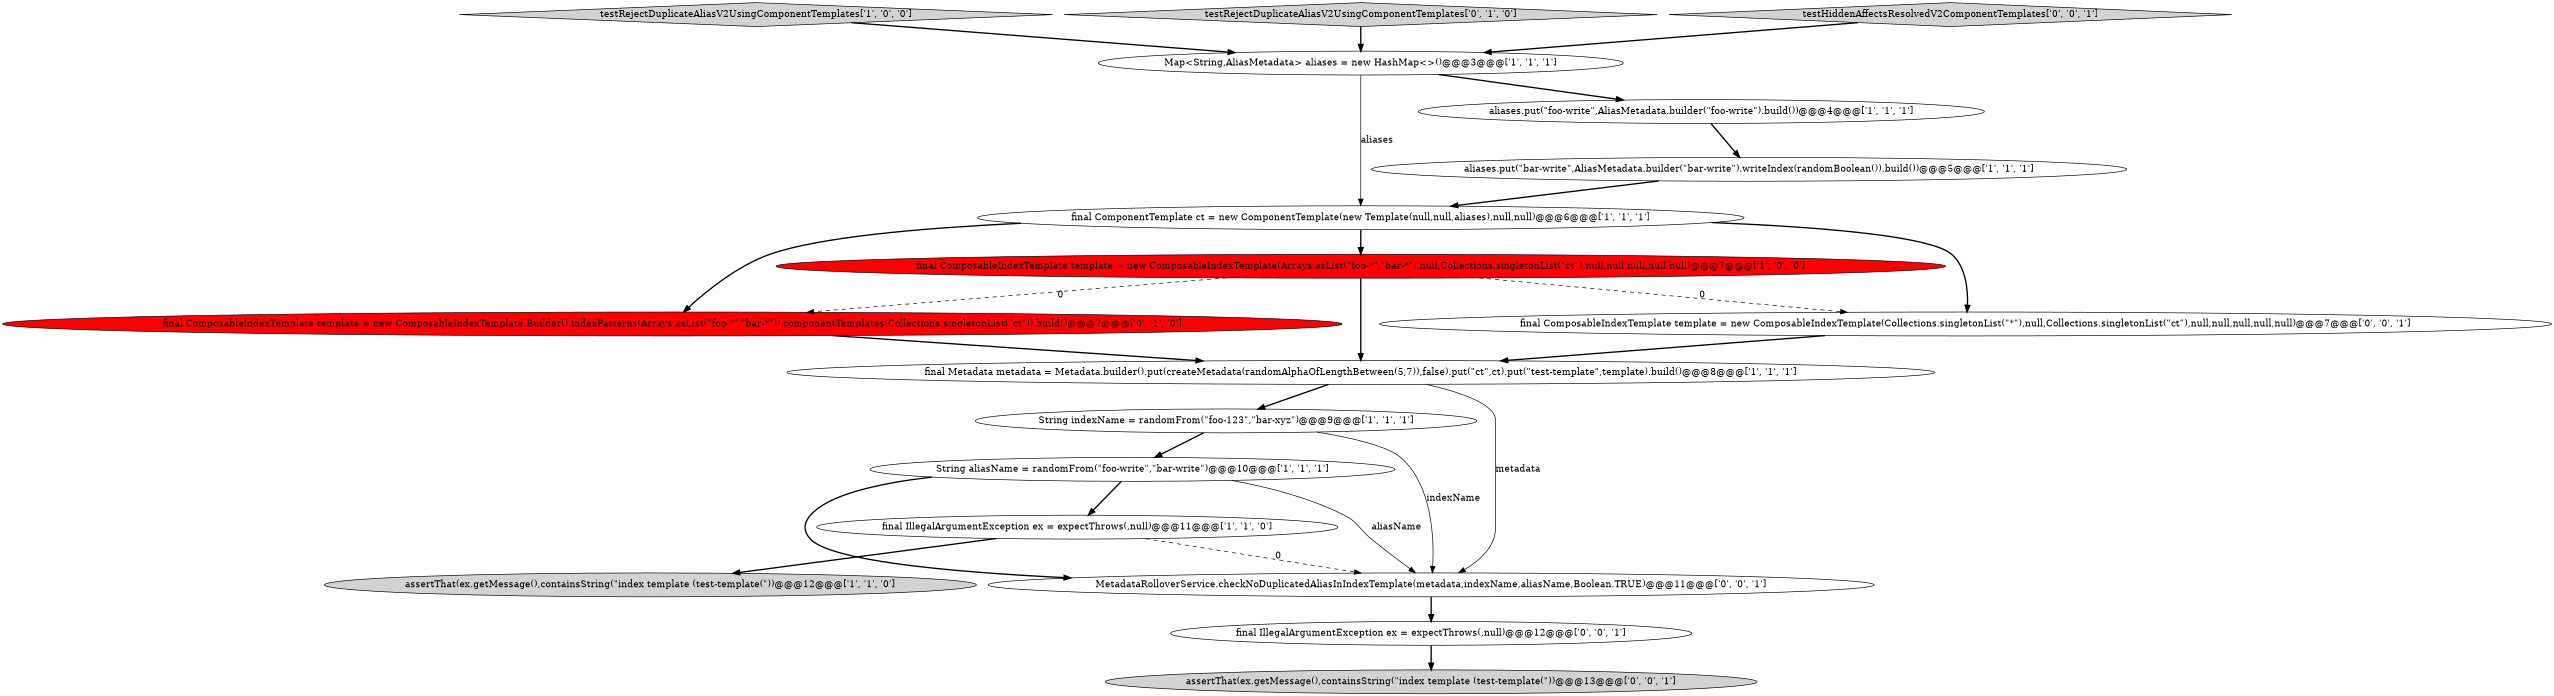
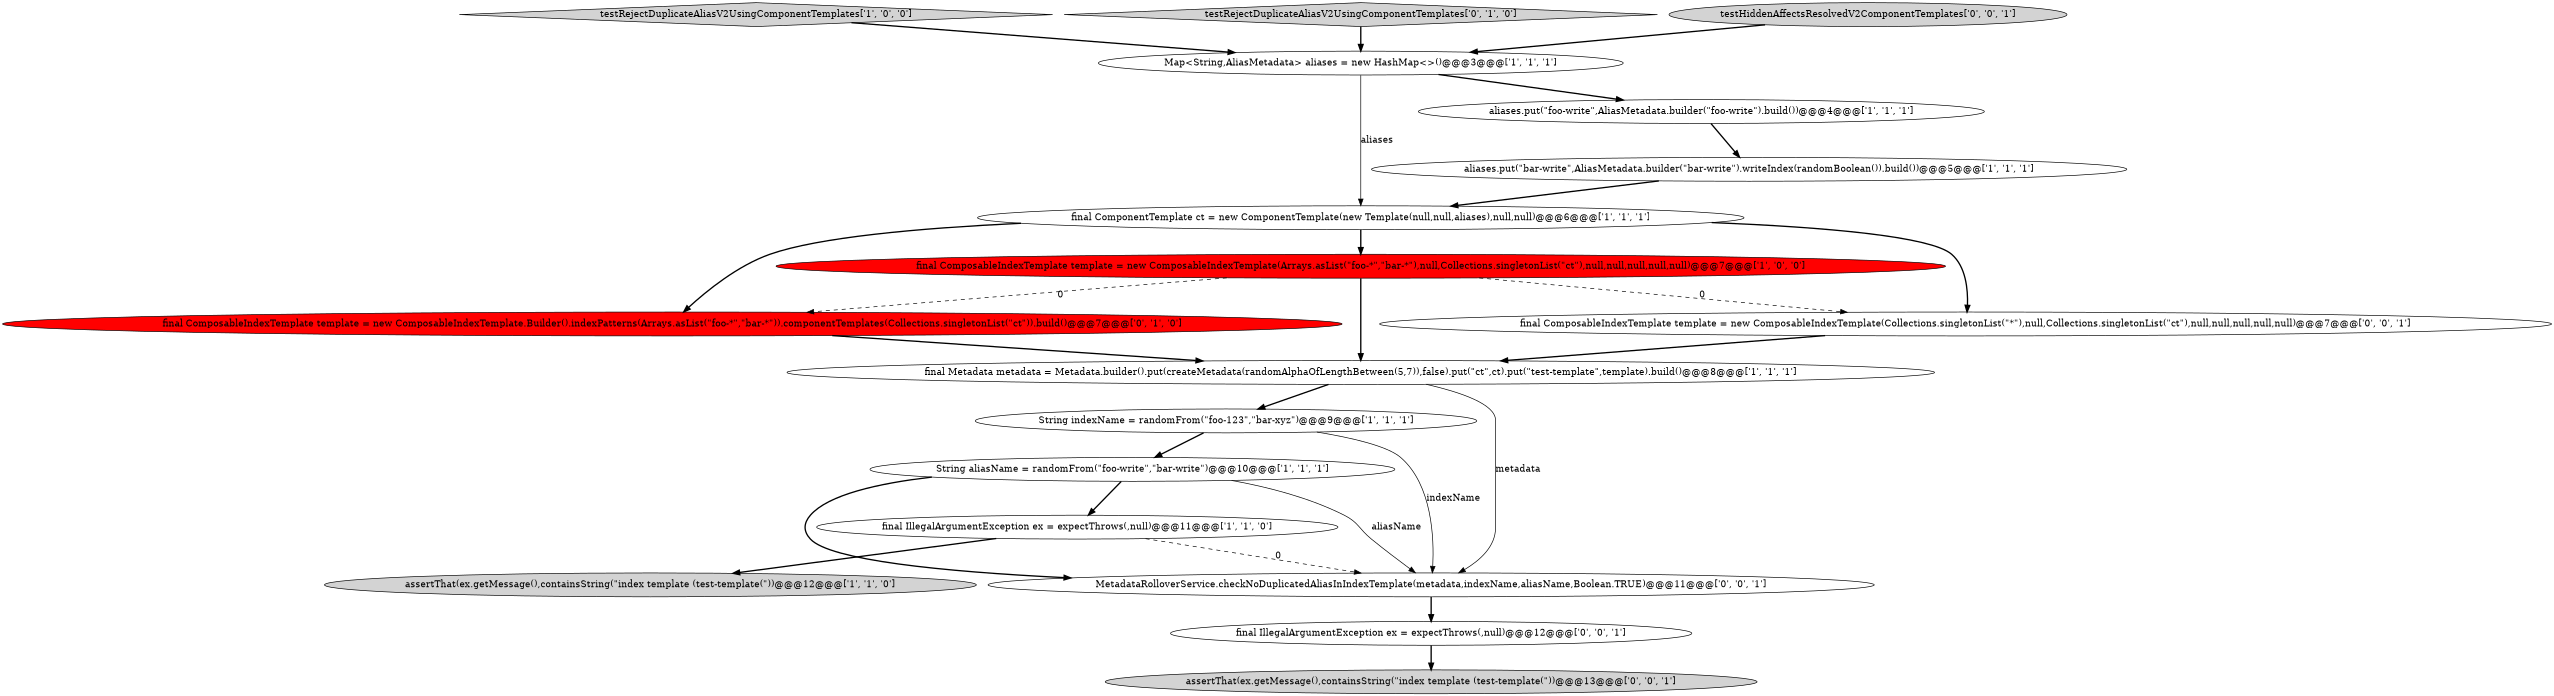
node "testHiddenAffectsResolvedV2ComponentTemplates['0', '0', '1']": shape diamond -> ellipse
